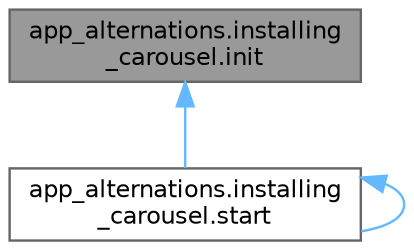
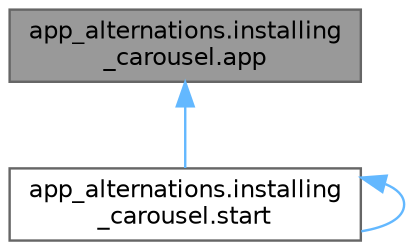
node "app_alternations.installing _carousel.init": label "app_alternations.installing _carousel.init" -> "app_alternations.installing _carousel.app"
